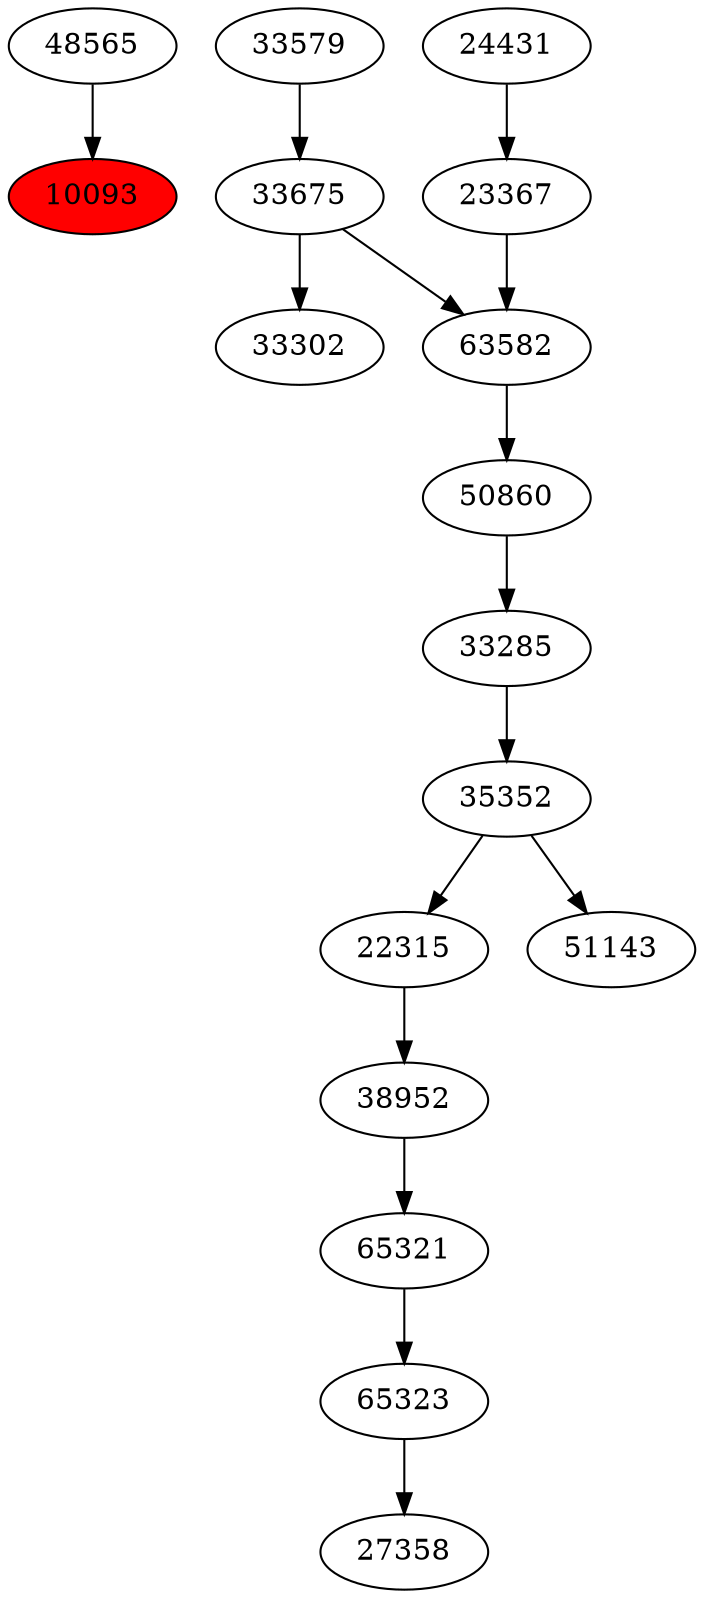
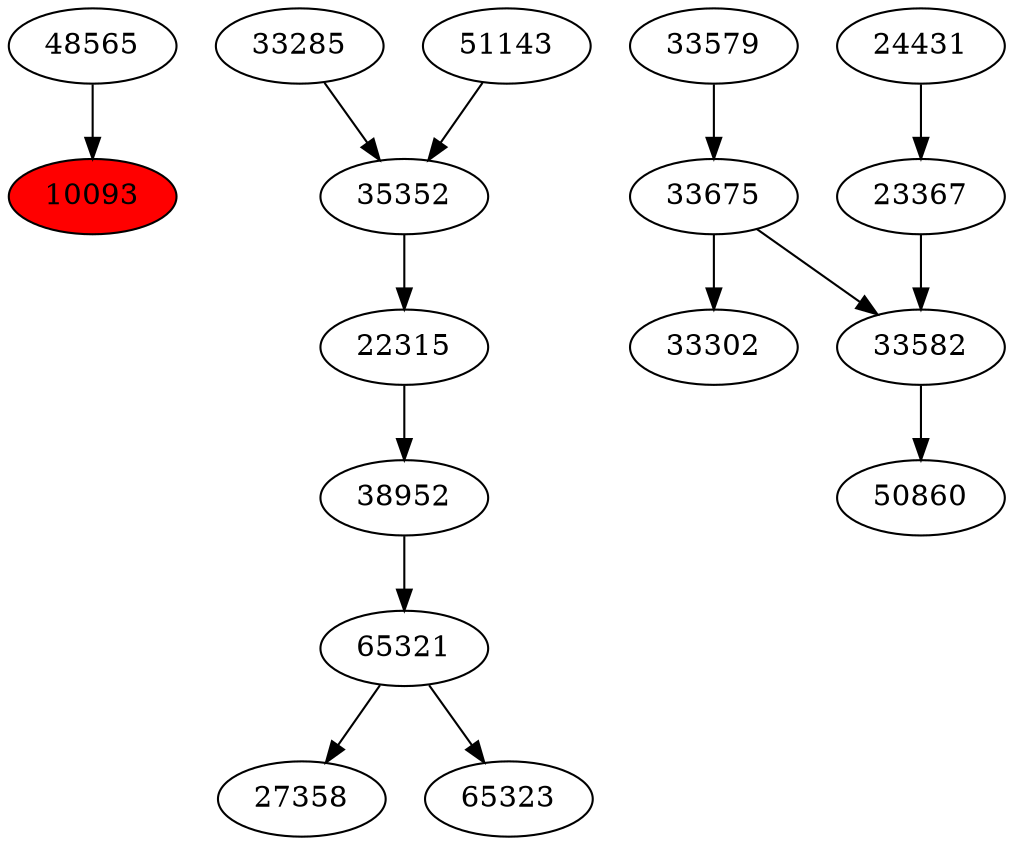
node "63582": label "63582" -> "33582"
edge "50860" -> "33285": removed
edge "35352" -> "51143": reversed
edge "65323" -> "27358": now "65321" -> "27358"
